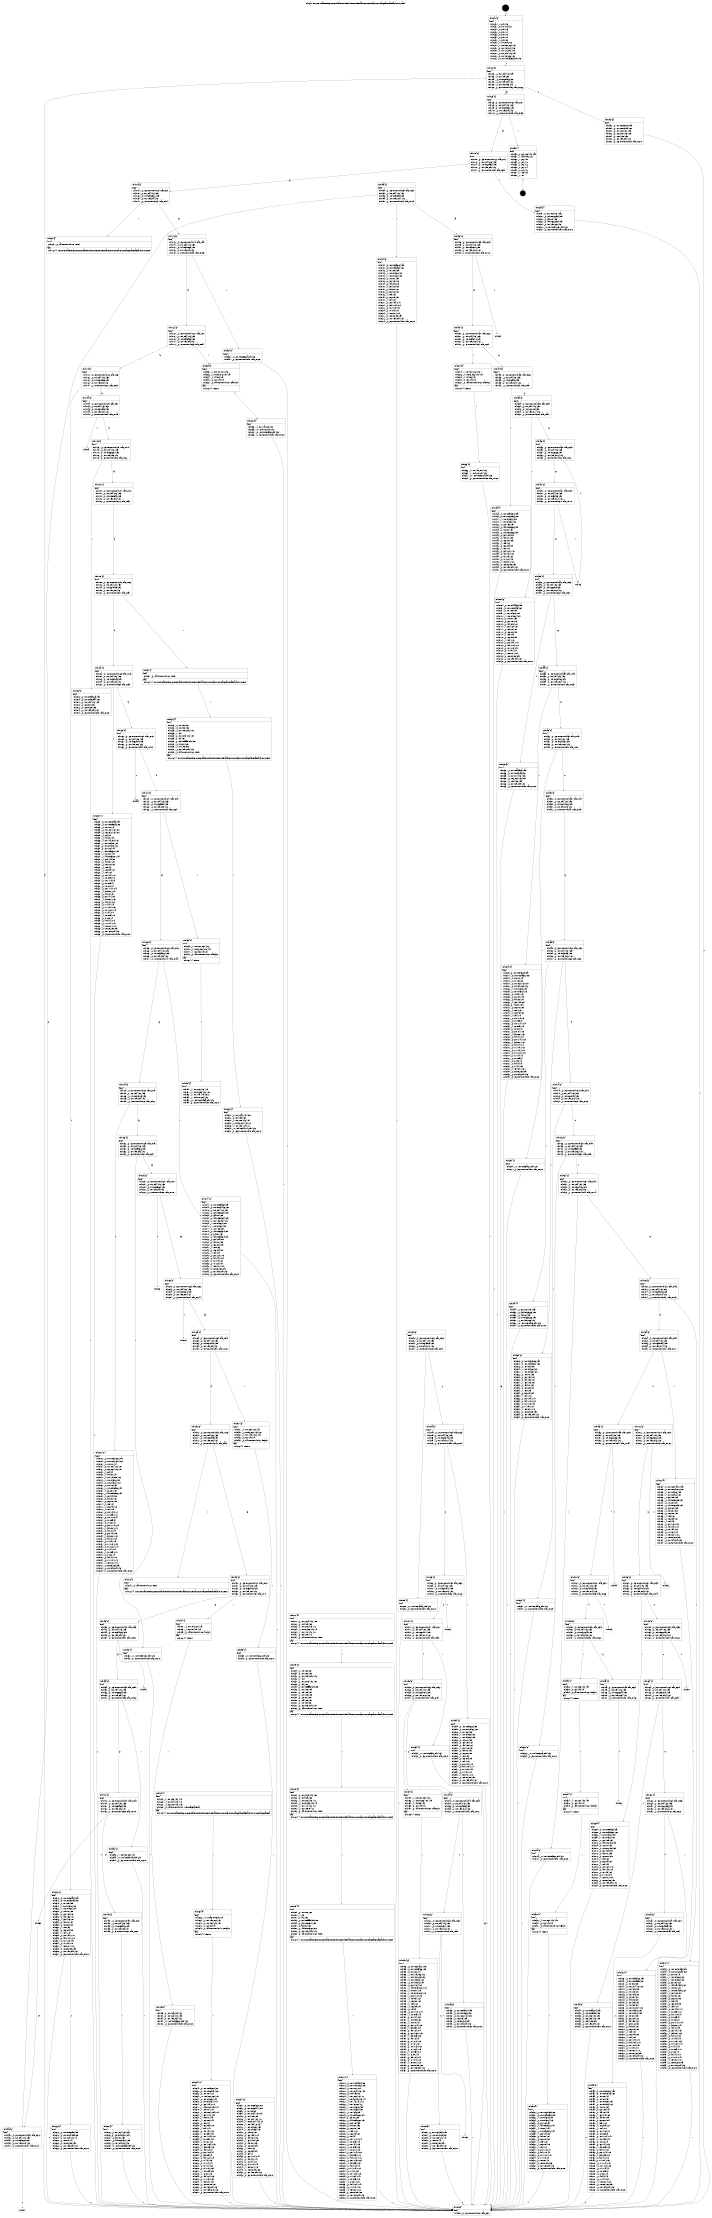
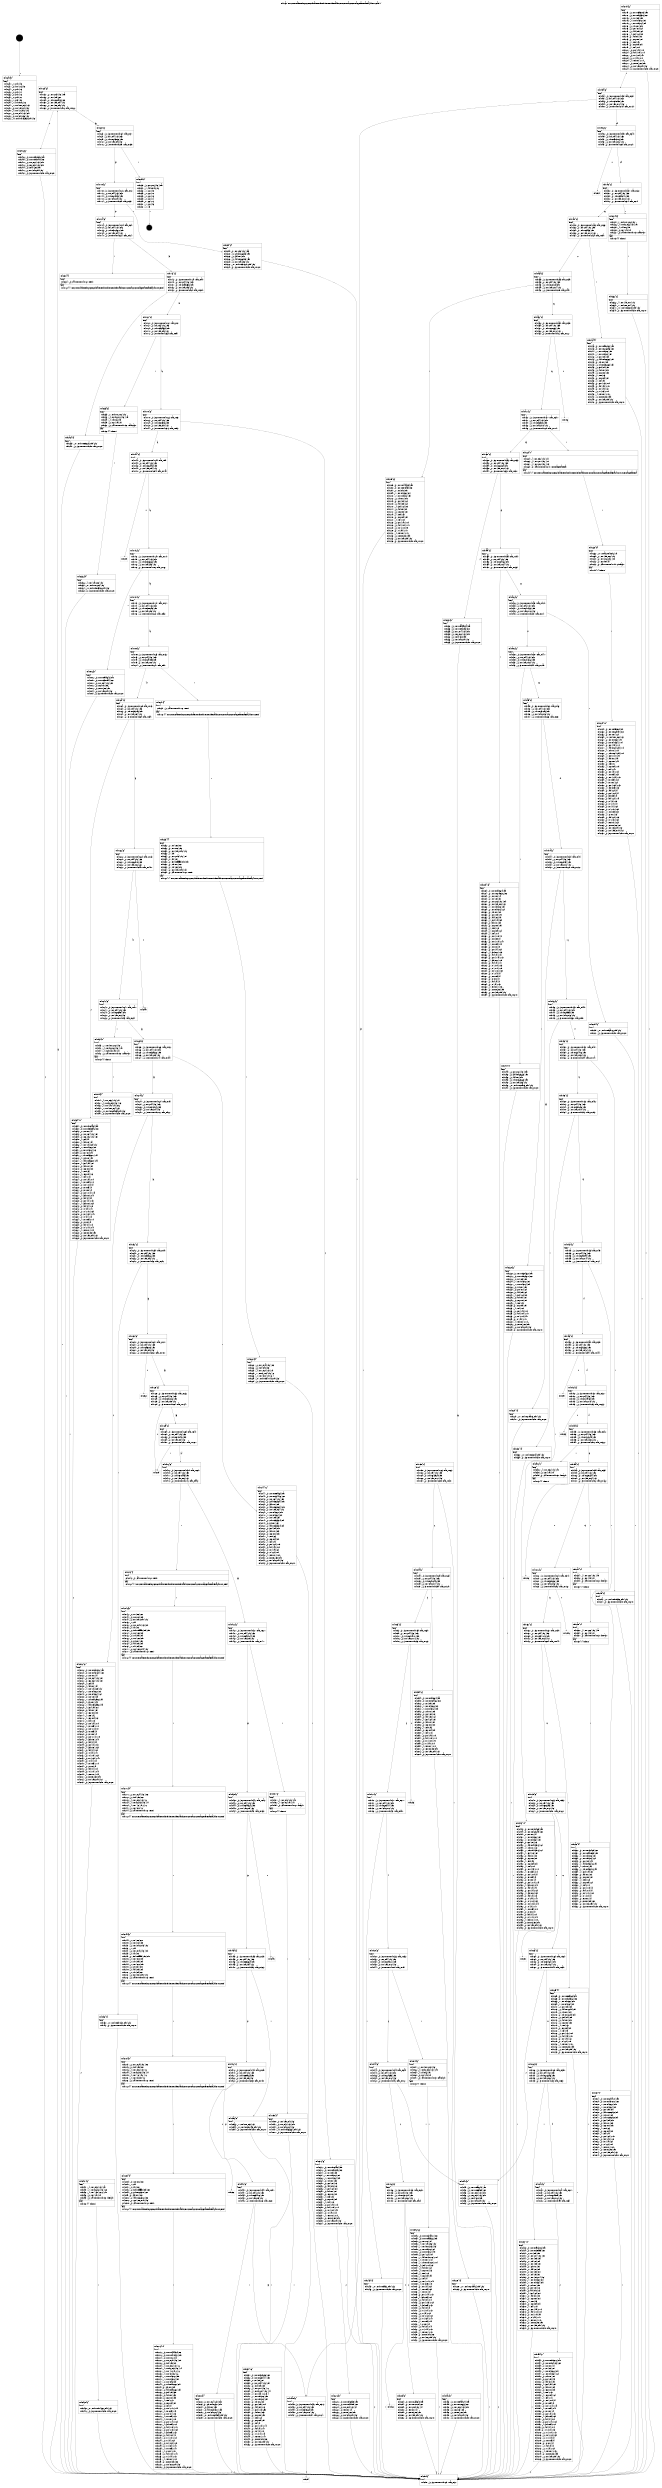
edge "0x4016a0 [50]" -> "0x4016d2 [32]": removed, label "1"
edge "0x4019ca [28]" -> "0x4027c9 [86]": reversed
edge "0x401a72 [28]" -> "0x401dc6": now "0x401a72 [28]" -> "0x40281f [17]"
edge "0x401afe [28]" -> "0x40294d [40]": now "0x401ae2 [28]" -> "0x40294d [40]"
edge "0x401b1a [28]" -> "0x4028f7 [15]": label " 1" -> " 35"
edge "0x4018ea [28]" -> "0x402927 [23]": now "0x4018ea [28]" -> "0x402ce4"
edge "0x401bfa [28]" -> "0x401c16 [28]": added, label "13"
node "0x402148 [52]": added
edge "0x402a08 [12]" -> "0x402a14 [12]": now "0x401bfa [28]" -> "0x402a14 [12]"
edge "0x401d4a [28]" -> "0x401da8 [30]": now "0x401d4a [28]" -> "0x401f4b [30]"
edge "0x40245b [15]" -> "0x402f1e [5]": label " 33" -> " 1"
edge "0x402e5e" -> "0x4019ae [28]": now "0x401992 [28]" -> "0x4019ae [28]"
